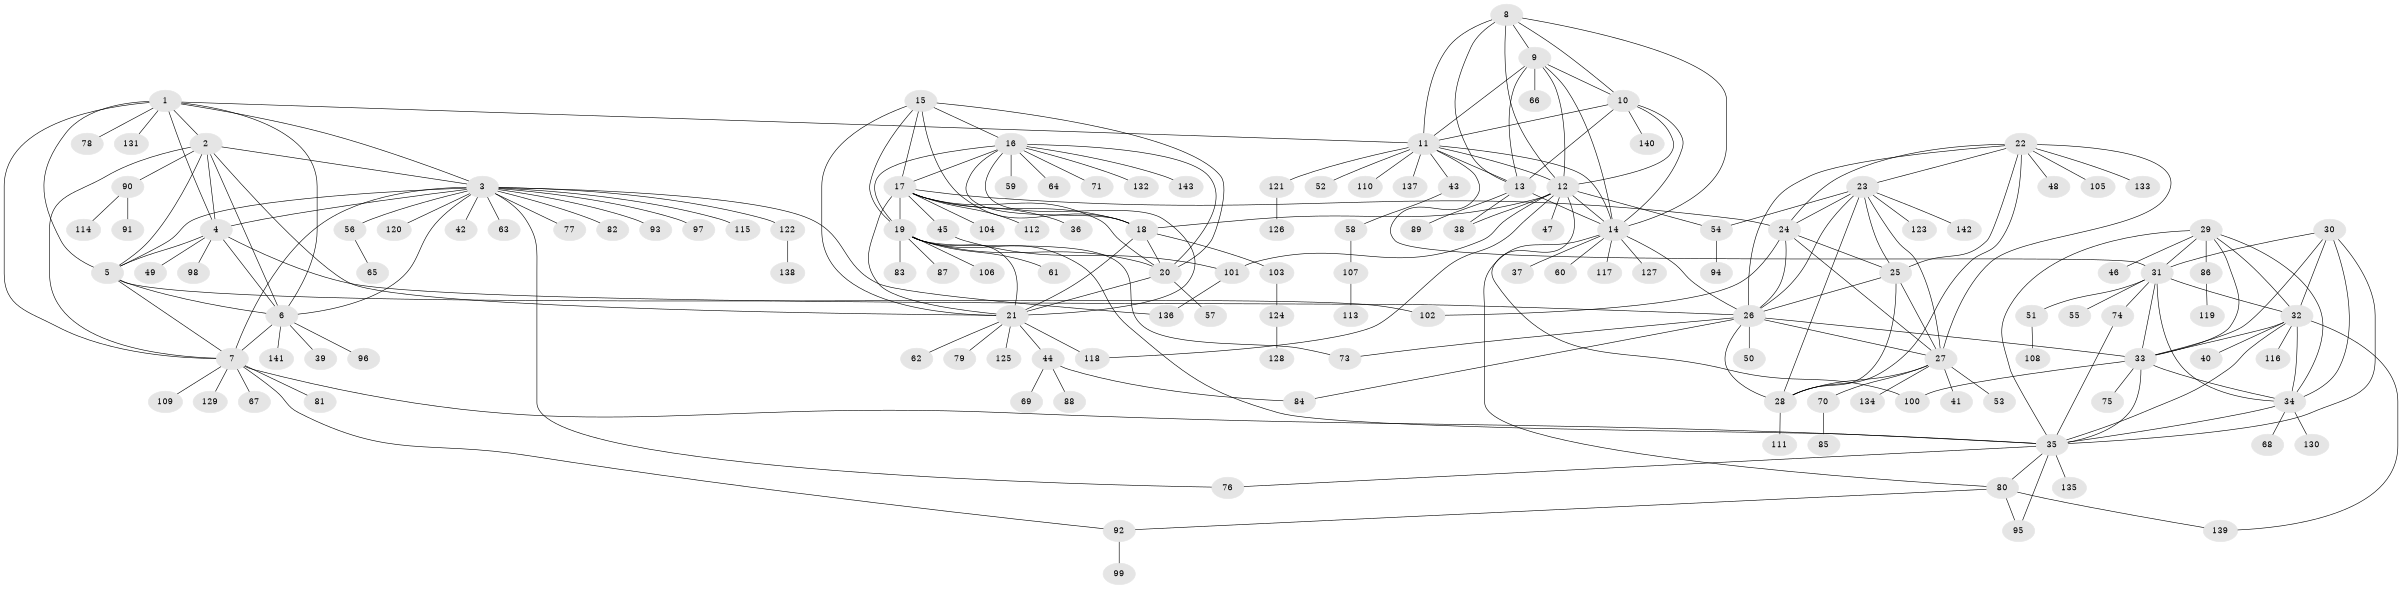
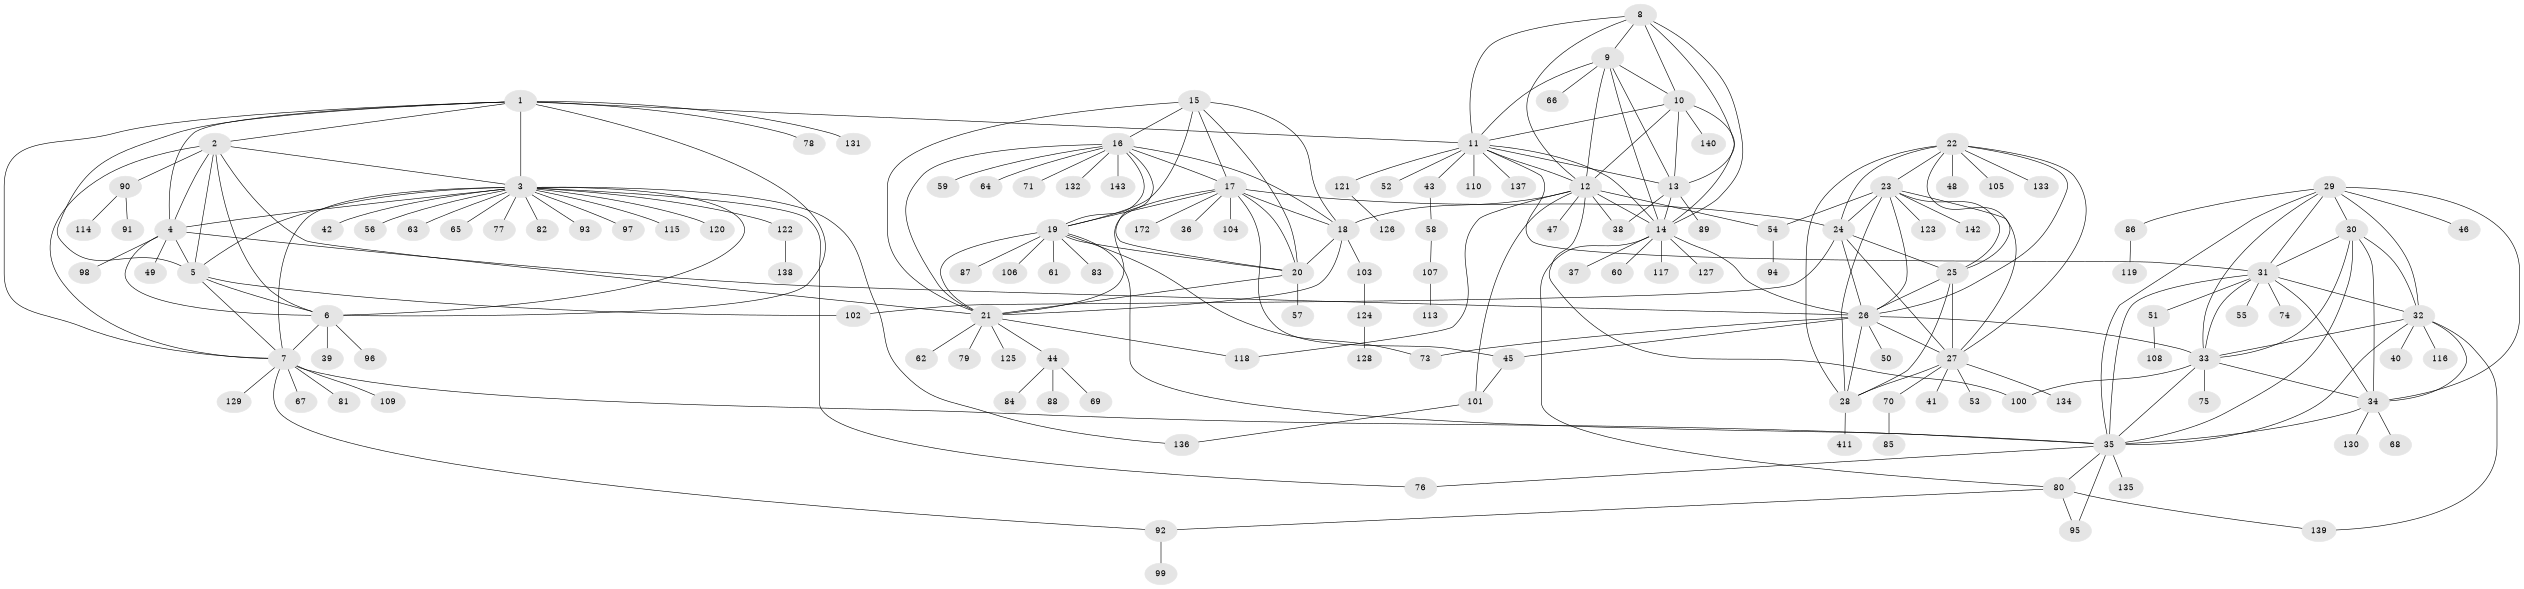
edge "29" -- "30": added
node "112": label "112" -> "172"
edge "56" -- "65": now "3" -- "65"
node "141": removed
edge "26" -- "84": now "26" -- "45"
edge "74" -- "35": now "31" -- "35"
node "111": label "111" -> "411"
